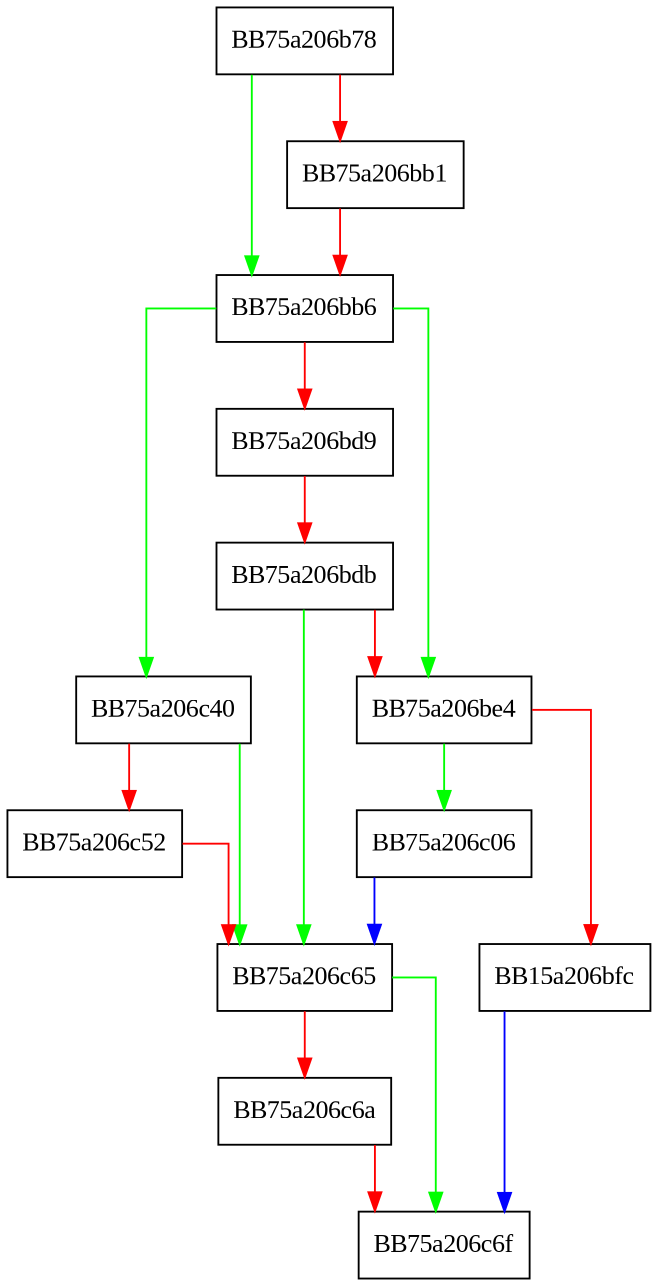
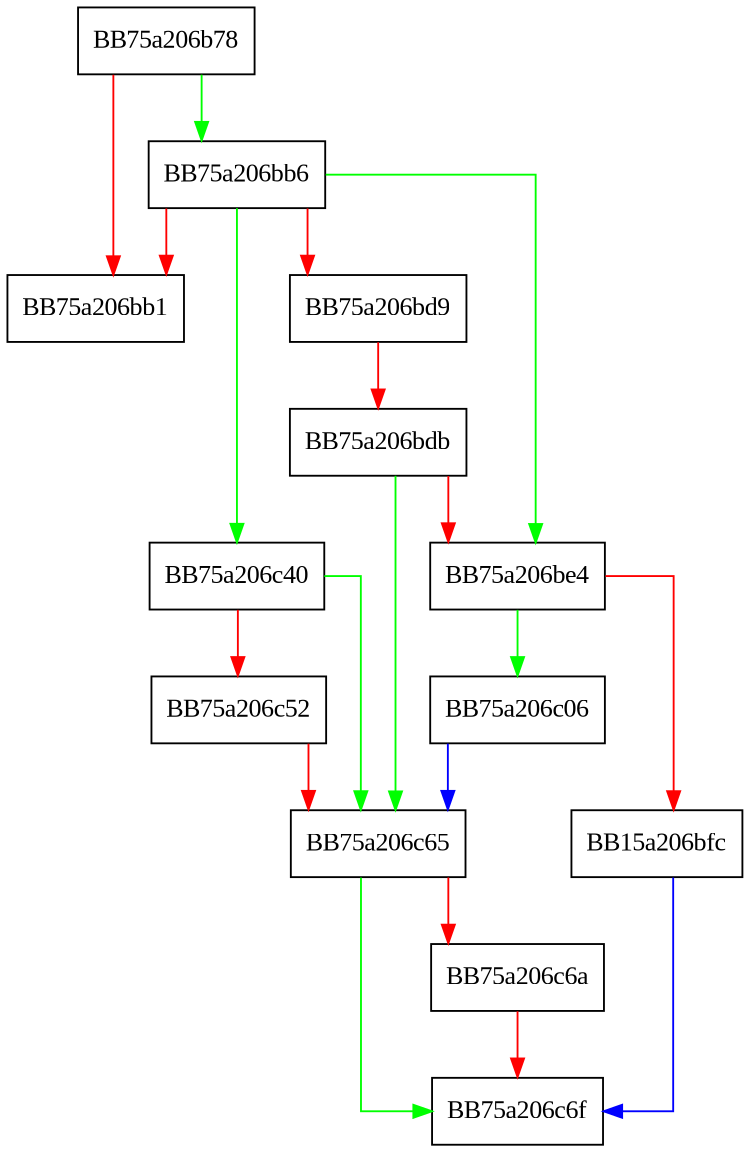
edge "BB75a206bb1" -> "BB75a206bb6": reversed
